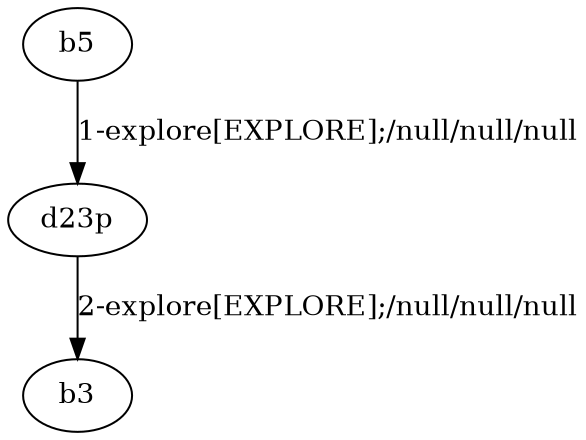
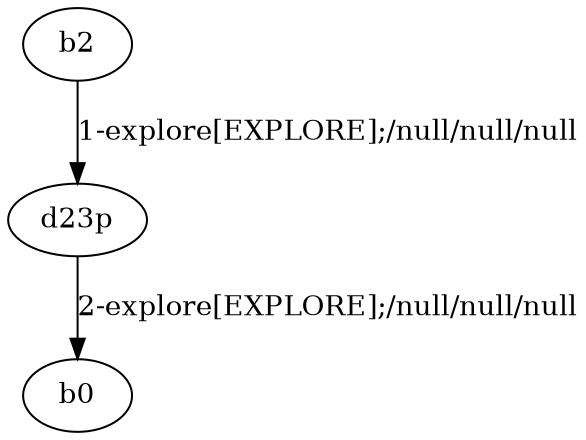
node "b5": label "b5" -> "b2"
node "b3": label "b3" -> "b0"
